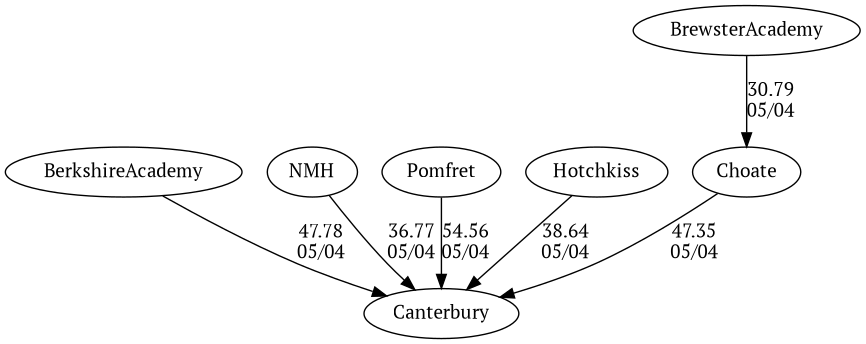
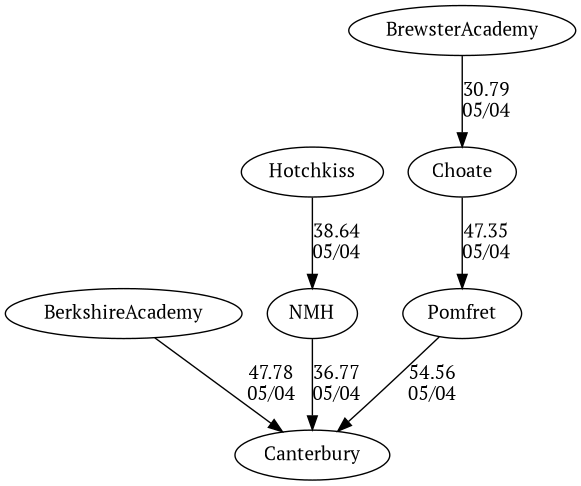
edge "Hotchkiss" -> "Canterbury": now "Hotchkiss" -> "NMH"
edge "Choate" -> "Canterbury": now "Choate" -> "Pomfret"
